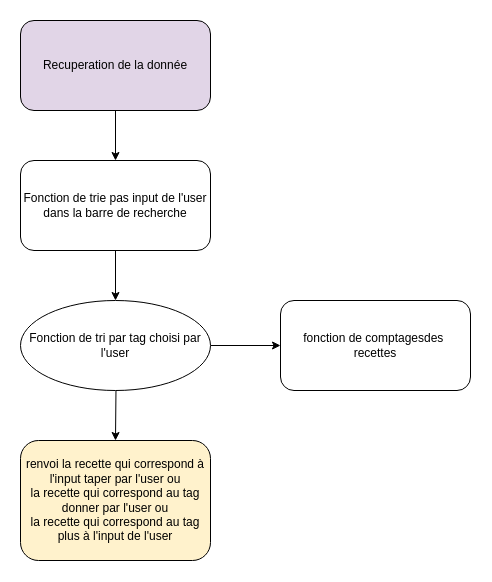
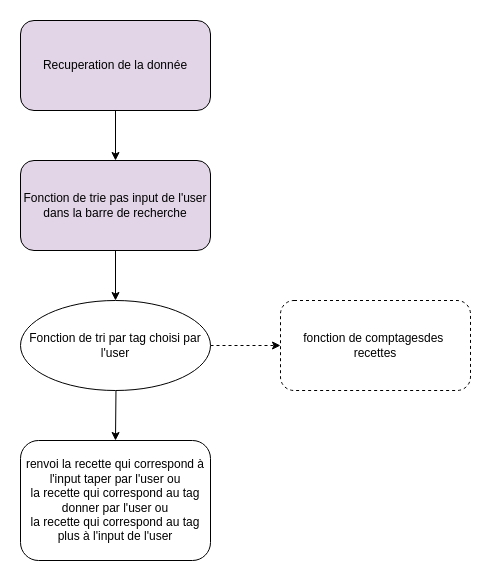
node "Fonction de trie pas input de l'user dans la barre de recherche": fillcolor #ffffff -> #e1d5e7
edge "Fonction de tri par tag choisi par l'user" -> "fonction de comptagesdes recettes": style solid -> dashed
node "fonction de comptagesdes recettes": style solid -> dashed
node "renvoi la recette qui correspond à l'input taper par l'user ou la recette qui correspond au tag donner par l'user ou la recette qui correspond au tag plus à l'input de l'user": fillcolor #fff2cc -> #ffffff
